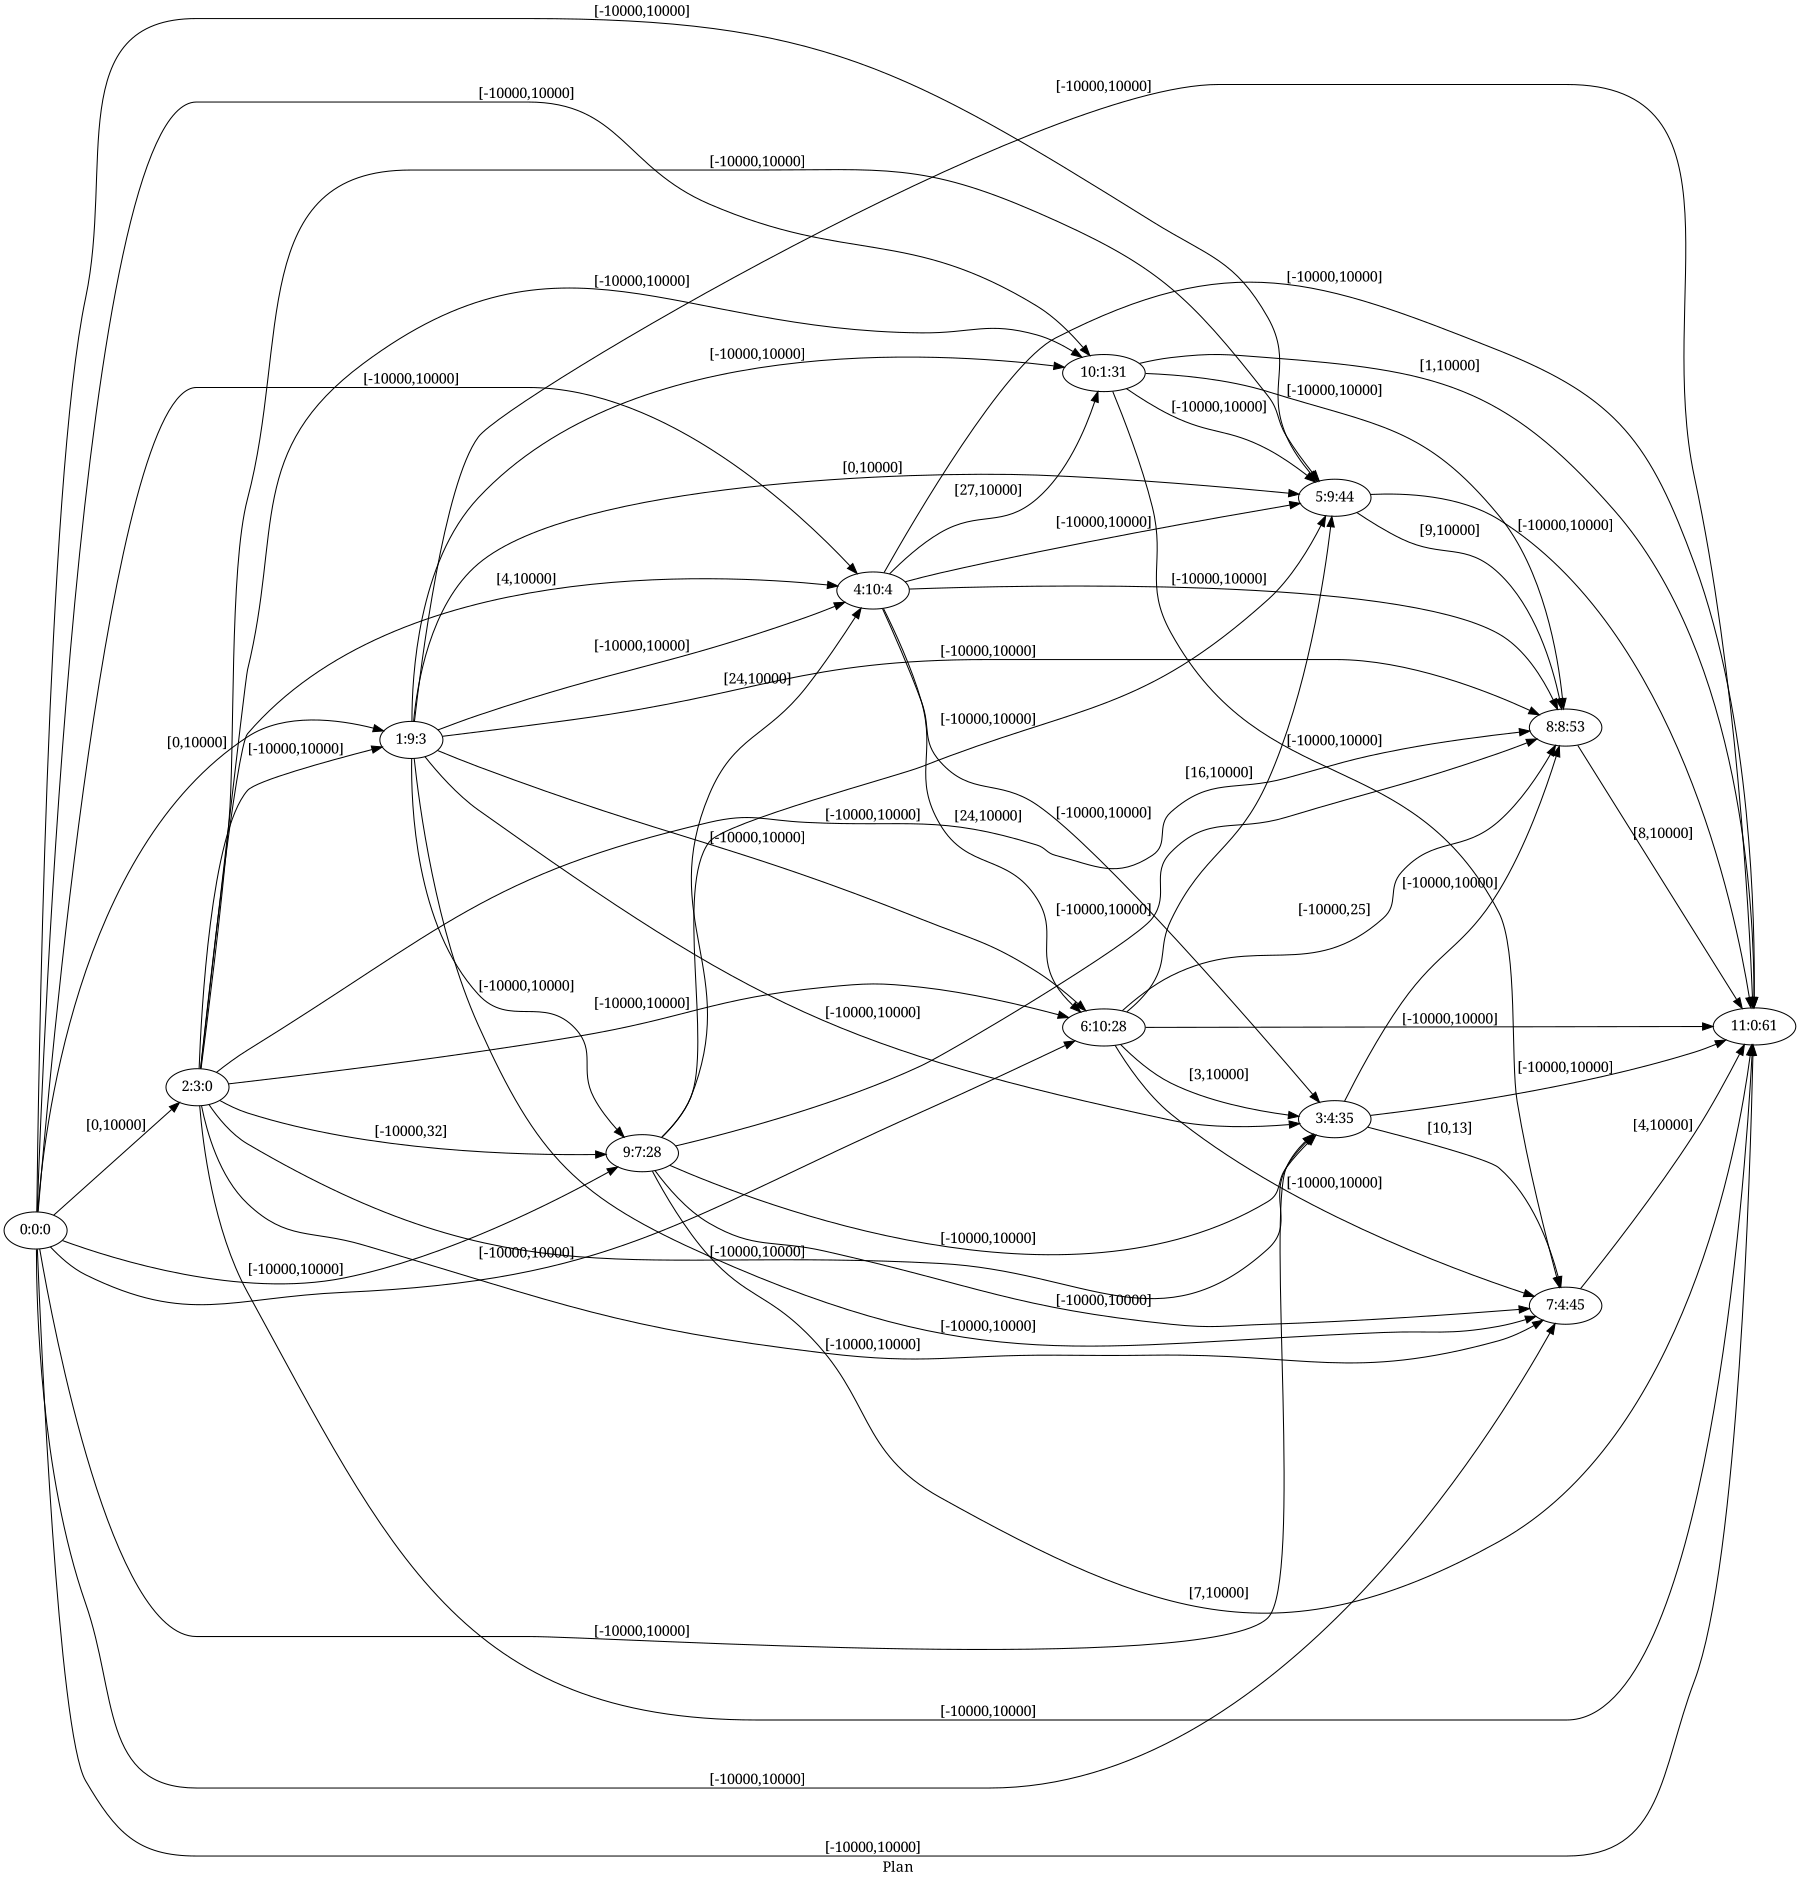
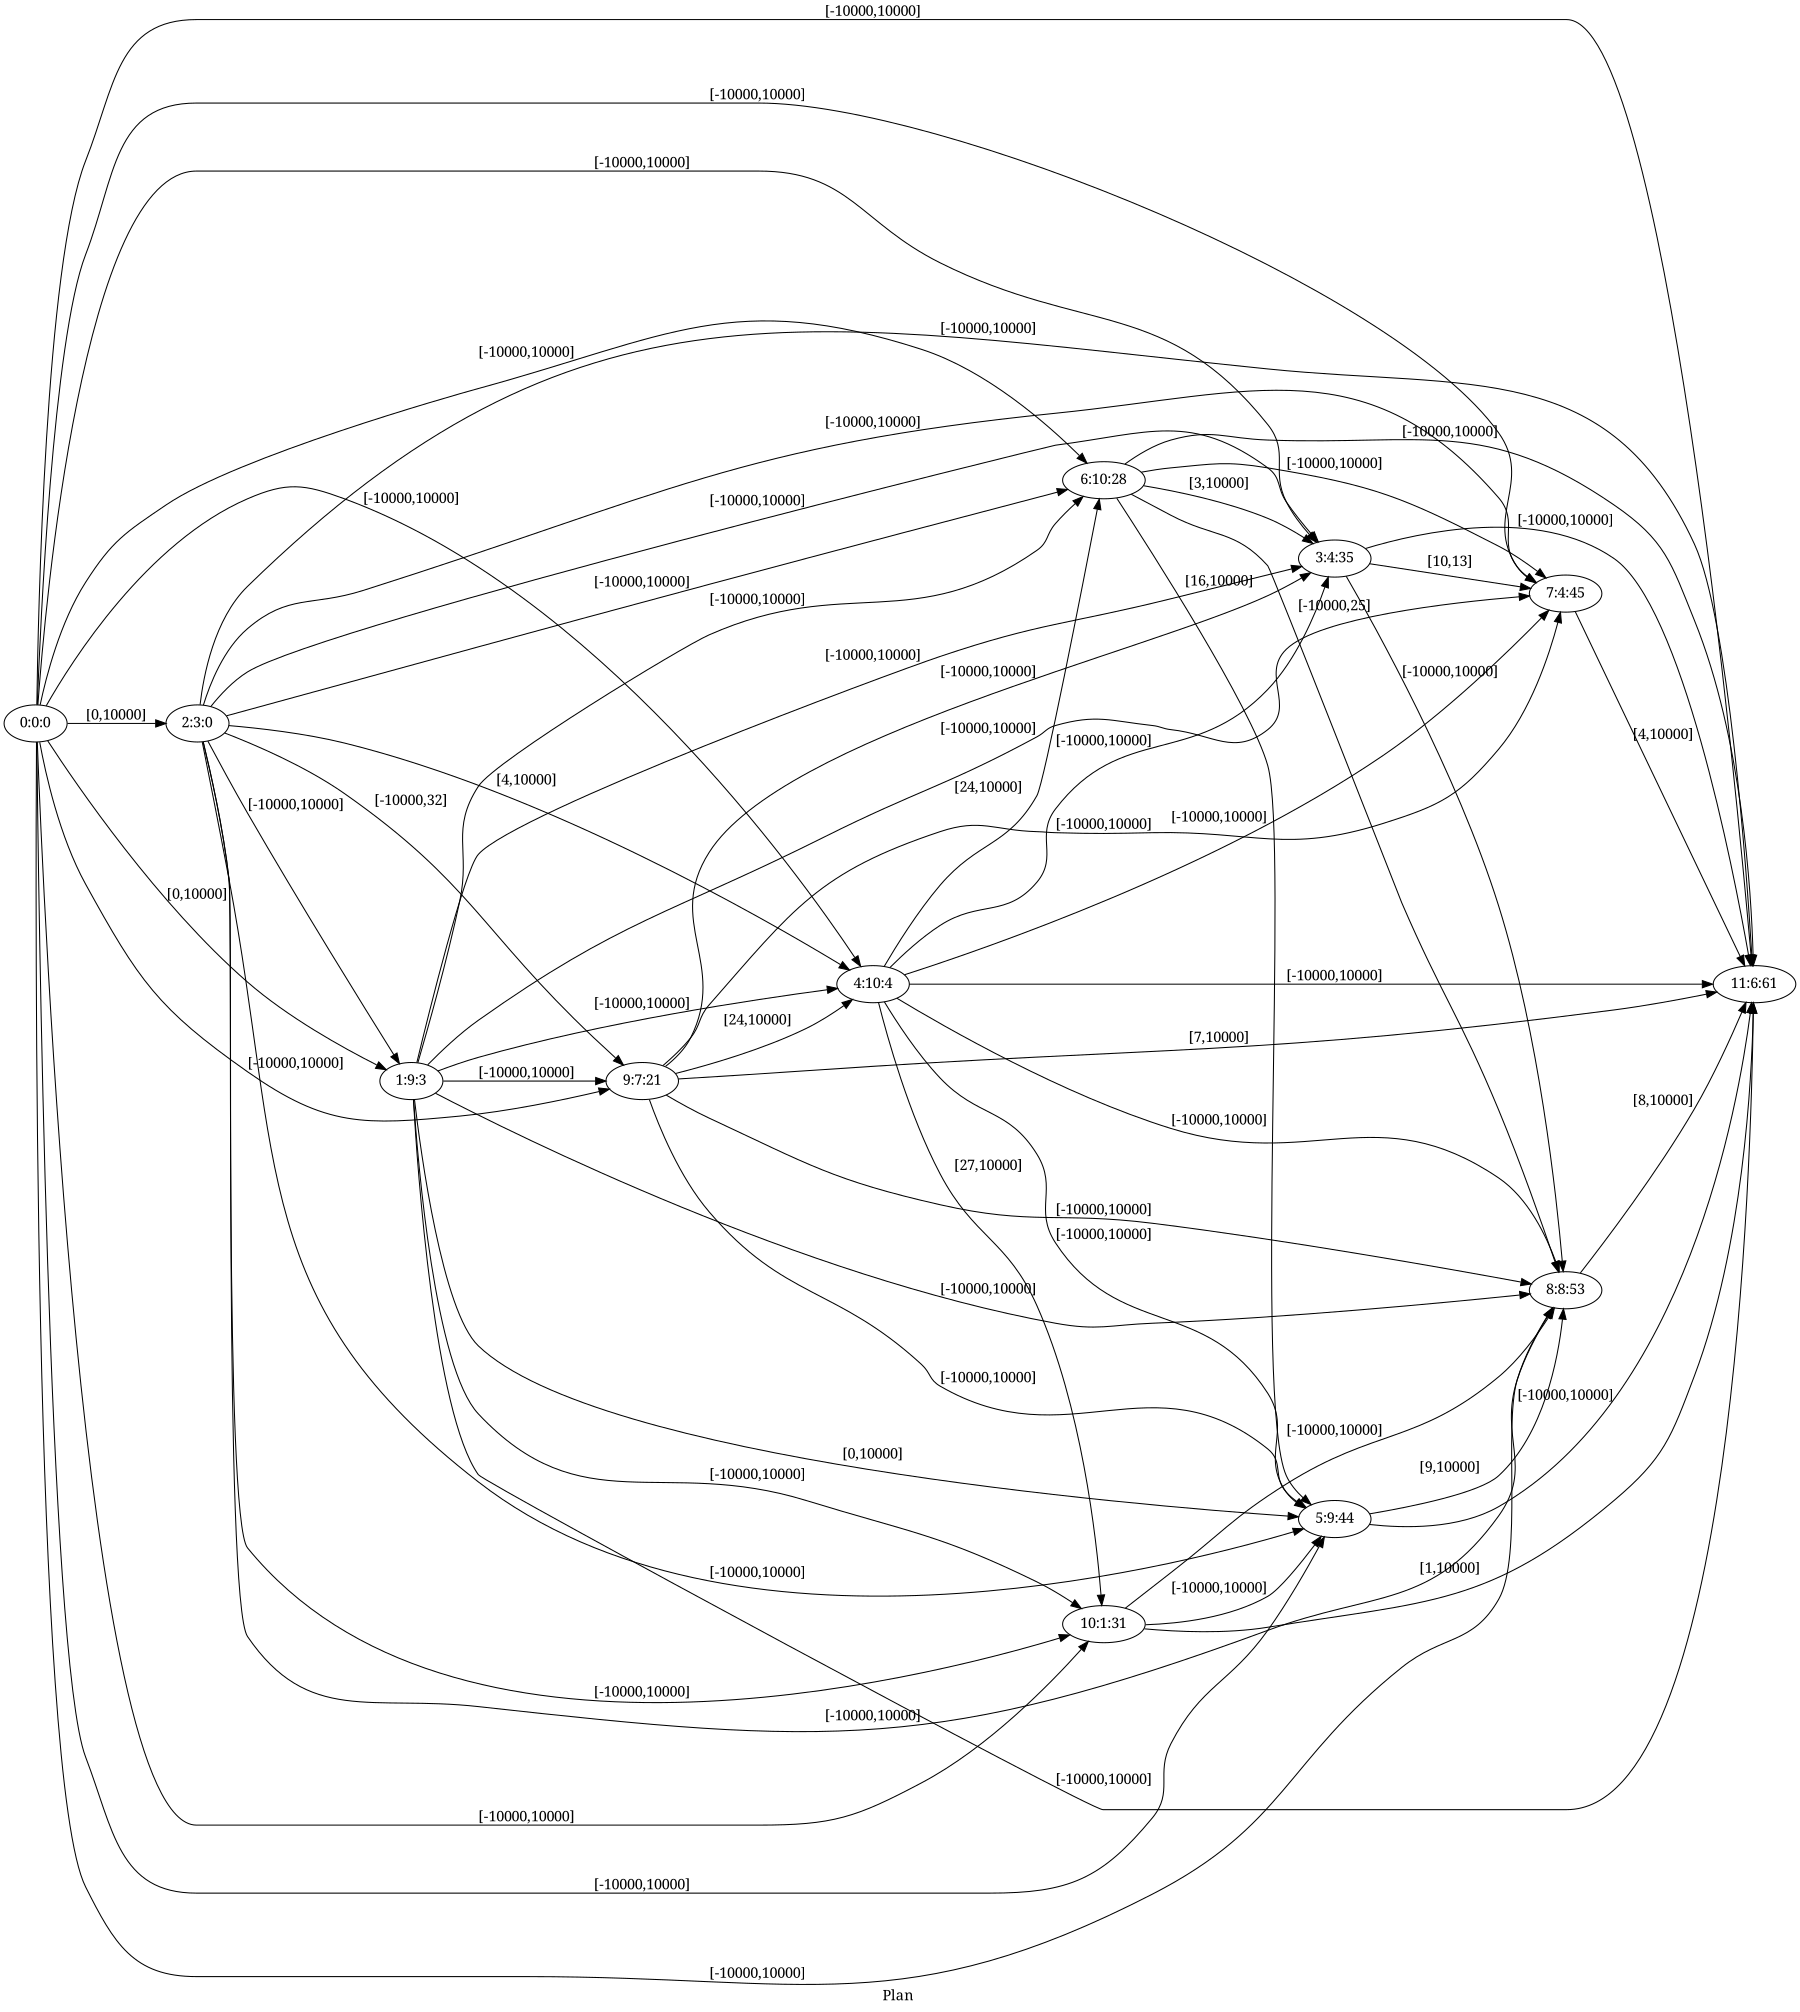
edge "10:1:31" -> "7:4:45": now "4:10:4" -> "7:4:45"
node "11:0:61": label "11:0:61" -> "11:6:61"
node "9:7:28": label "9:7:28" -> "9:7:21"
edge "0:0:0" -> "8:8:53": added, label "[-10000,10000]"
